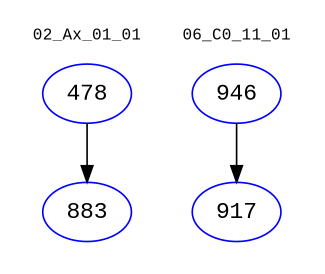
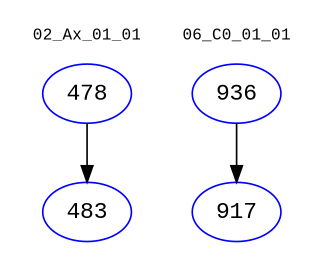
cluster "06_C0_11_01": label "06_C0_11_01" -> "06_C0_01_01"
node "946": label "946" -> "936"
node "883": label "883" -> "483"
